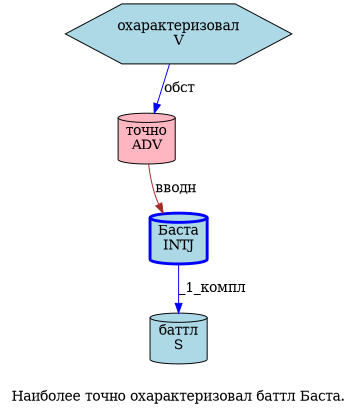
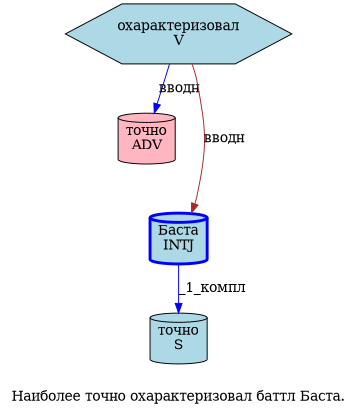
edge "охарактеризовал V" -> "точно ADV": label "обст" -> "вводн"
edge "точно ADV" -> "Баста INTJ": now "охарактеризовал V" -> "Баста INTJ"
node "баттл S": label "баттл S" -> "точно S"
